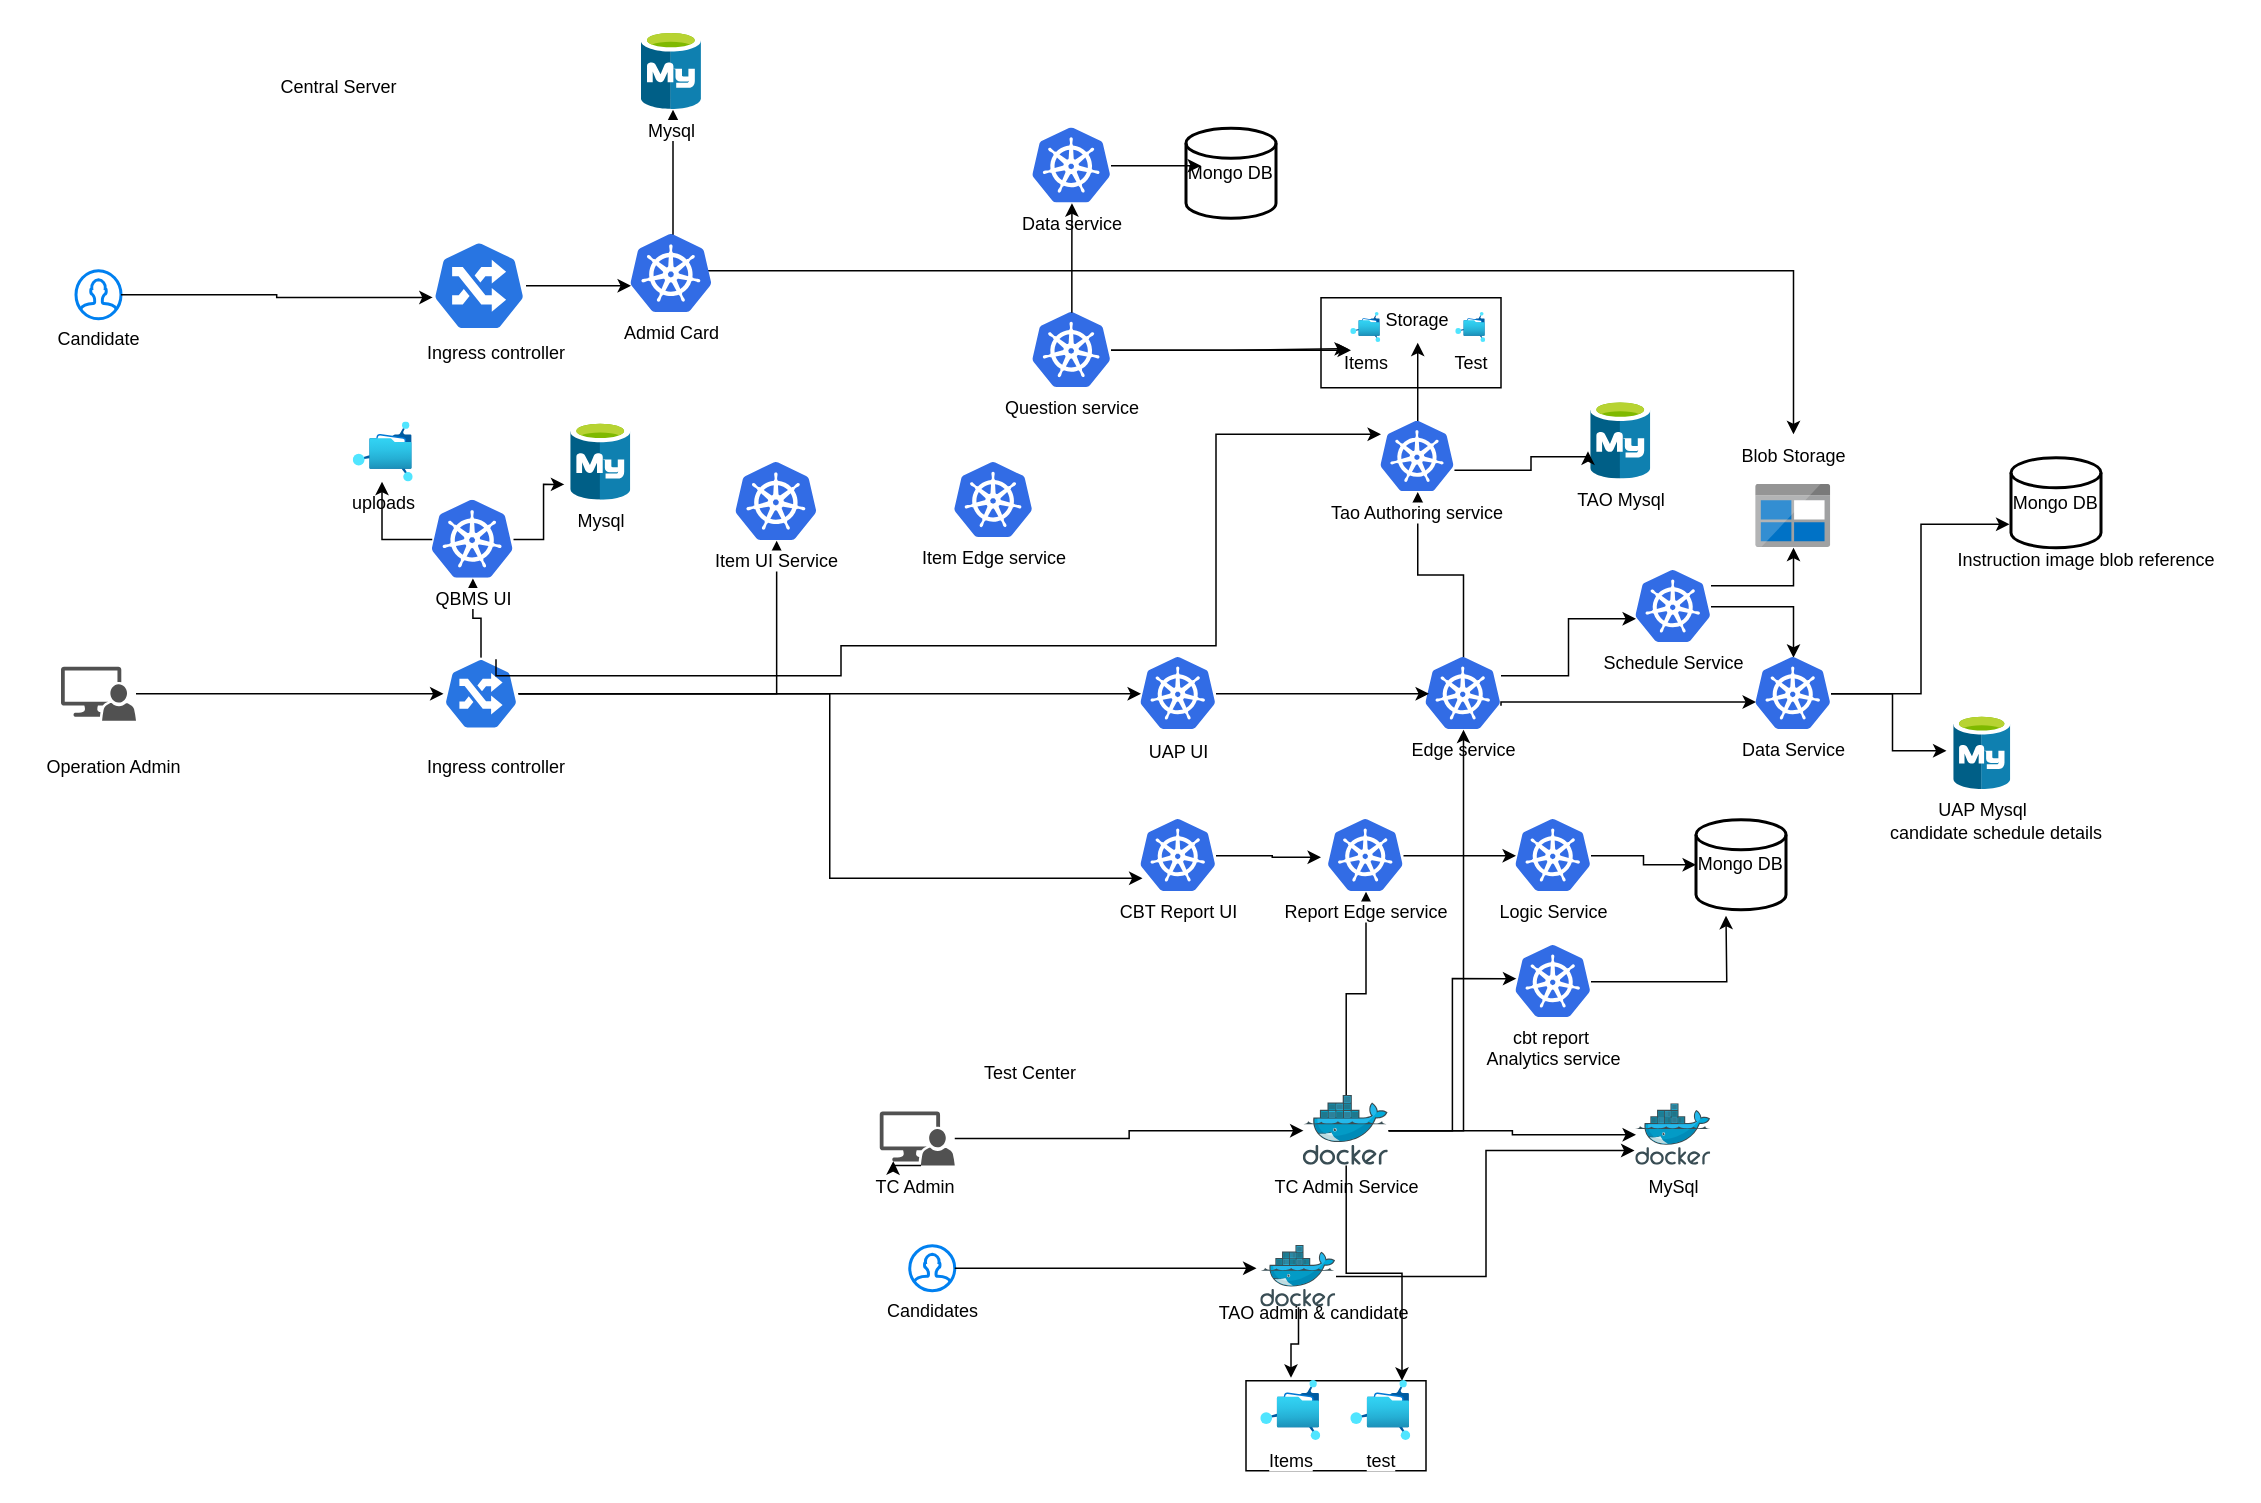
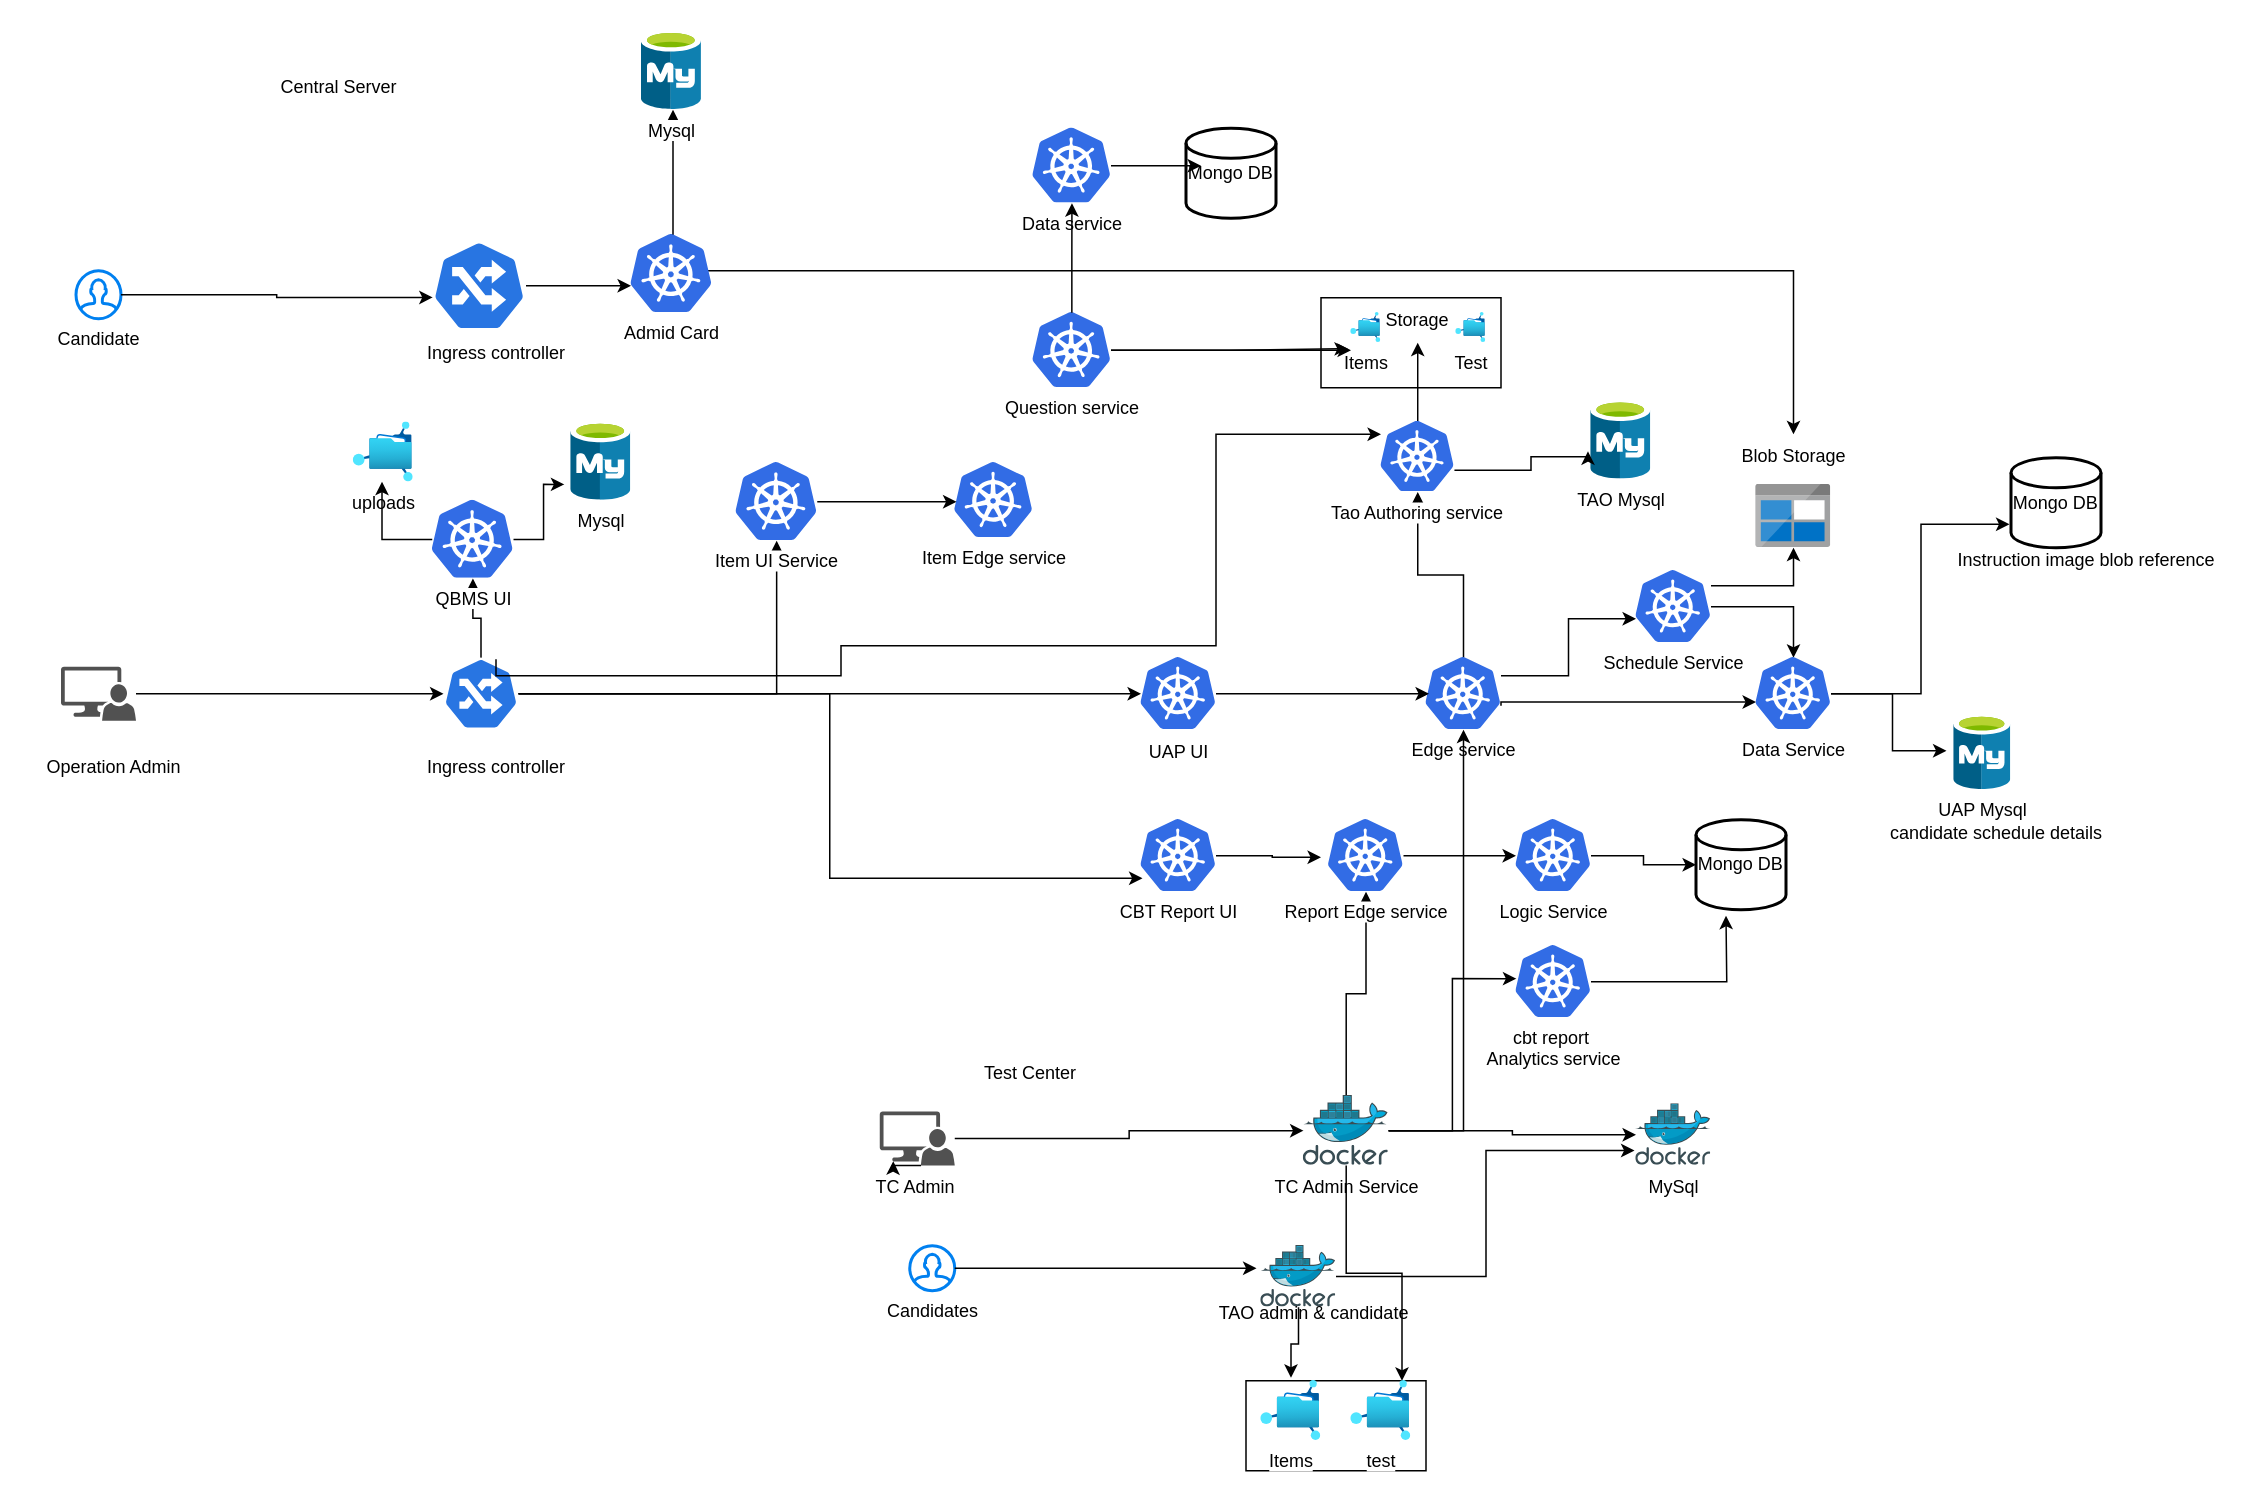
edge "Item UI Service" -> "Item Edge service": added
